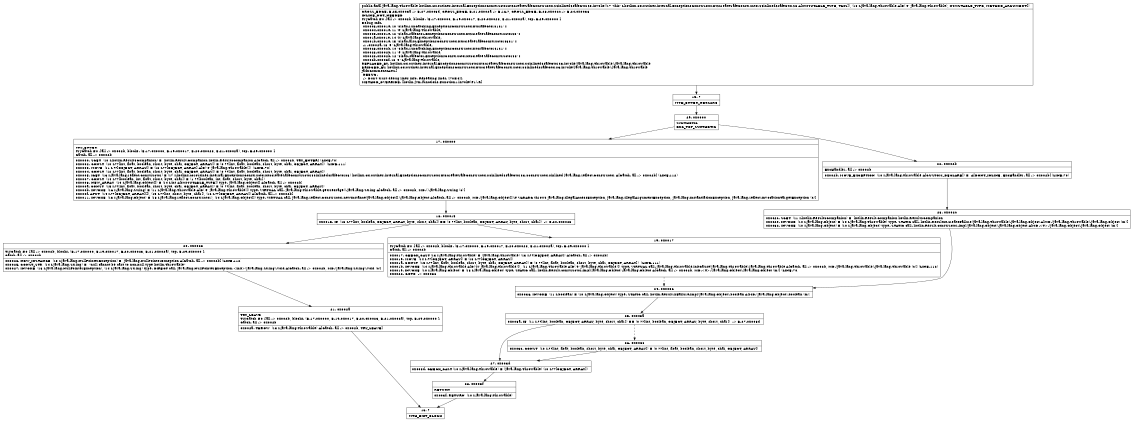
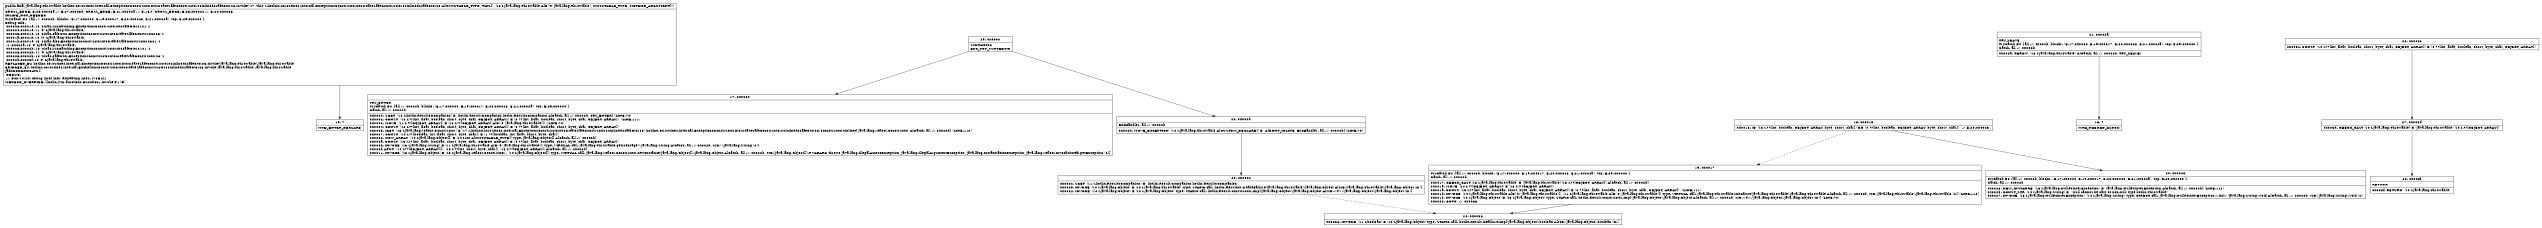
edge "15: ?" -> "29: 0x0000": removed
edge "17: 0x0000" -> "18: 0x0015": removed
edge "18: 0x0015" -> "19: 0x0017": style solid -> dashed
edge "19: 0x0017" -> "24: 0x0036": style dashed -> solid
edge "23: 0x002c" -> "24: 0x0036": style solid -> dashed
edge "20: 0x0023" -> "21: 0x002a": removed
node "25: 0x003a": removed
edge "28: 0x003f" -> "16: ?": removed
node "16: ?": text "MTH_EXIT_BLOCK" -> "MTH_NEEDED_BLOCK"
